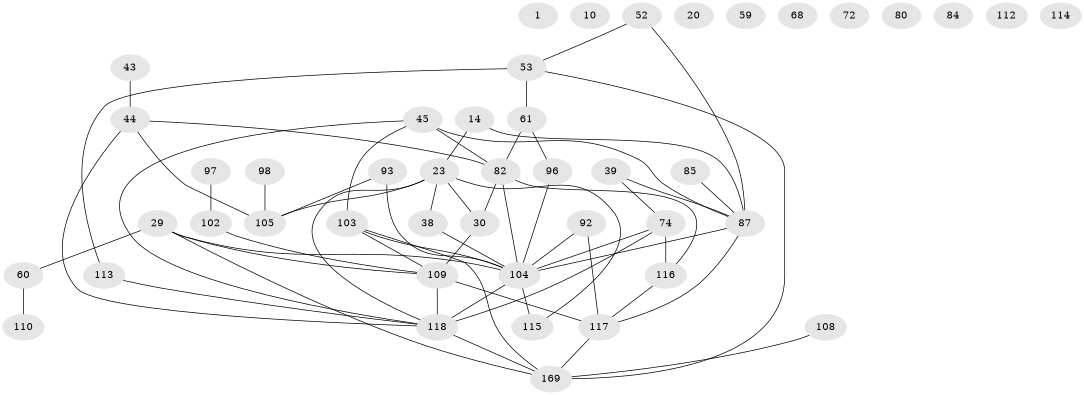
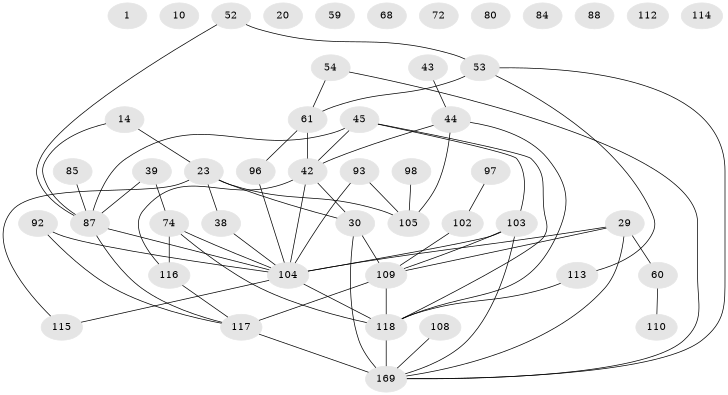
node "88": added
node "54": added
node "82": label "82" -> "42"
edge "23" -- "118": removed
edge "30" -- "169": added
